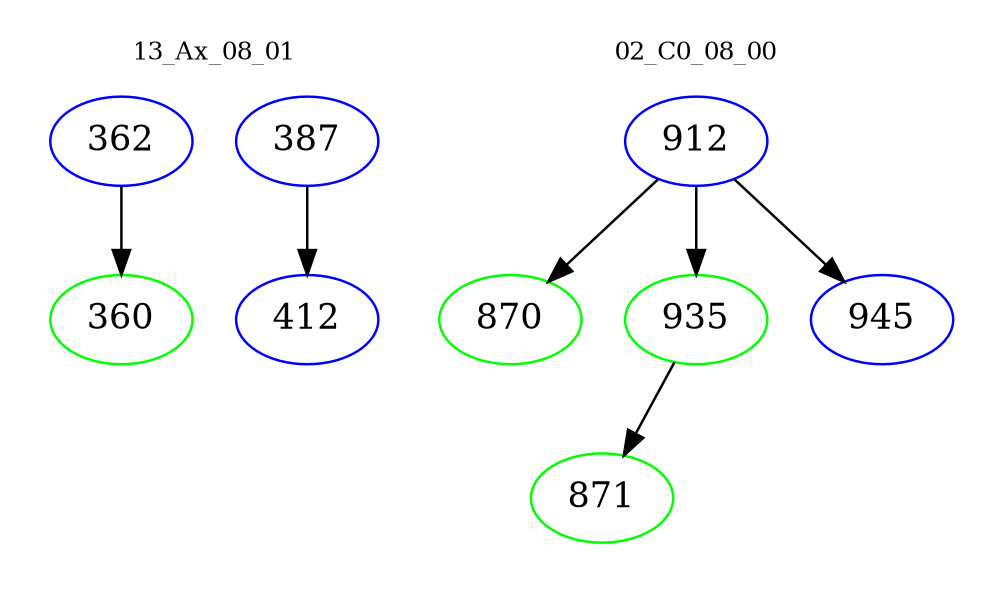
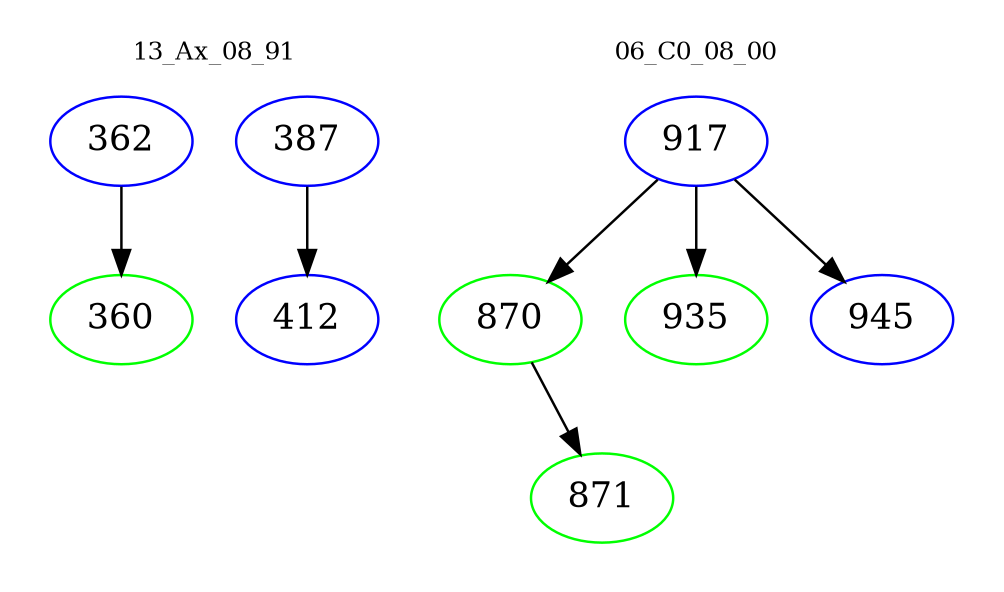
cluster "13_Ax_08_01": label "13_Ax_08_01" -> "13_Ax_08_91"
cluster "02_C0_08_00": label "02_C0_08_00" -> "06_C0_08_00"
node "912": label "912" -> "917"
edge "935" -> "871": now "870" -> "871"
